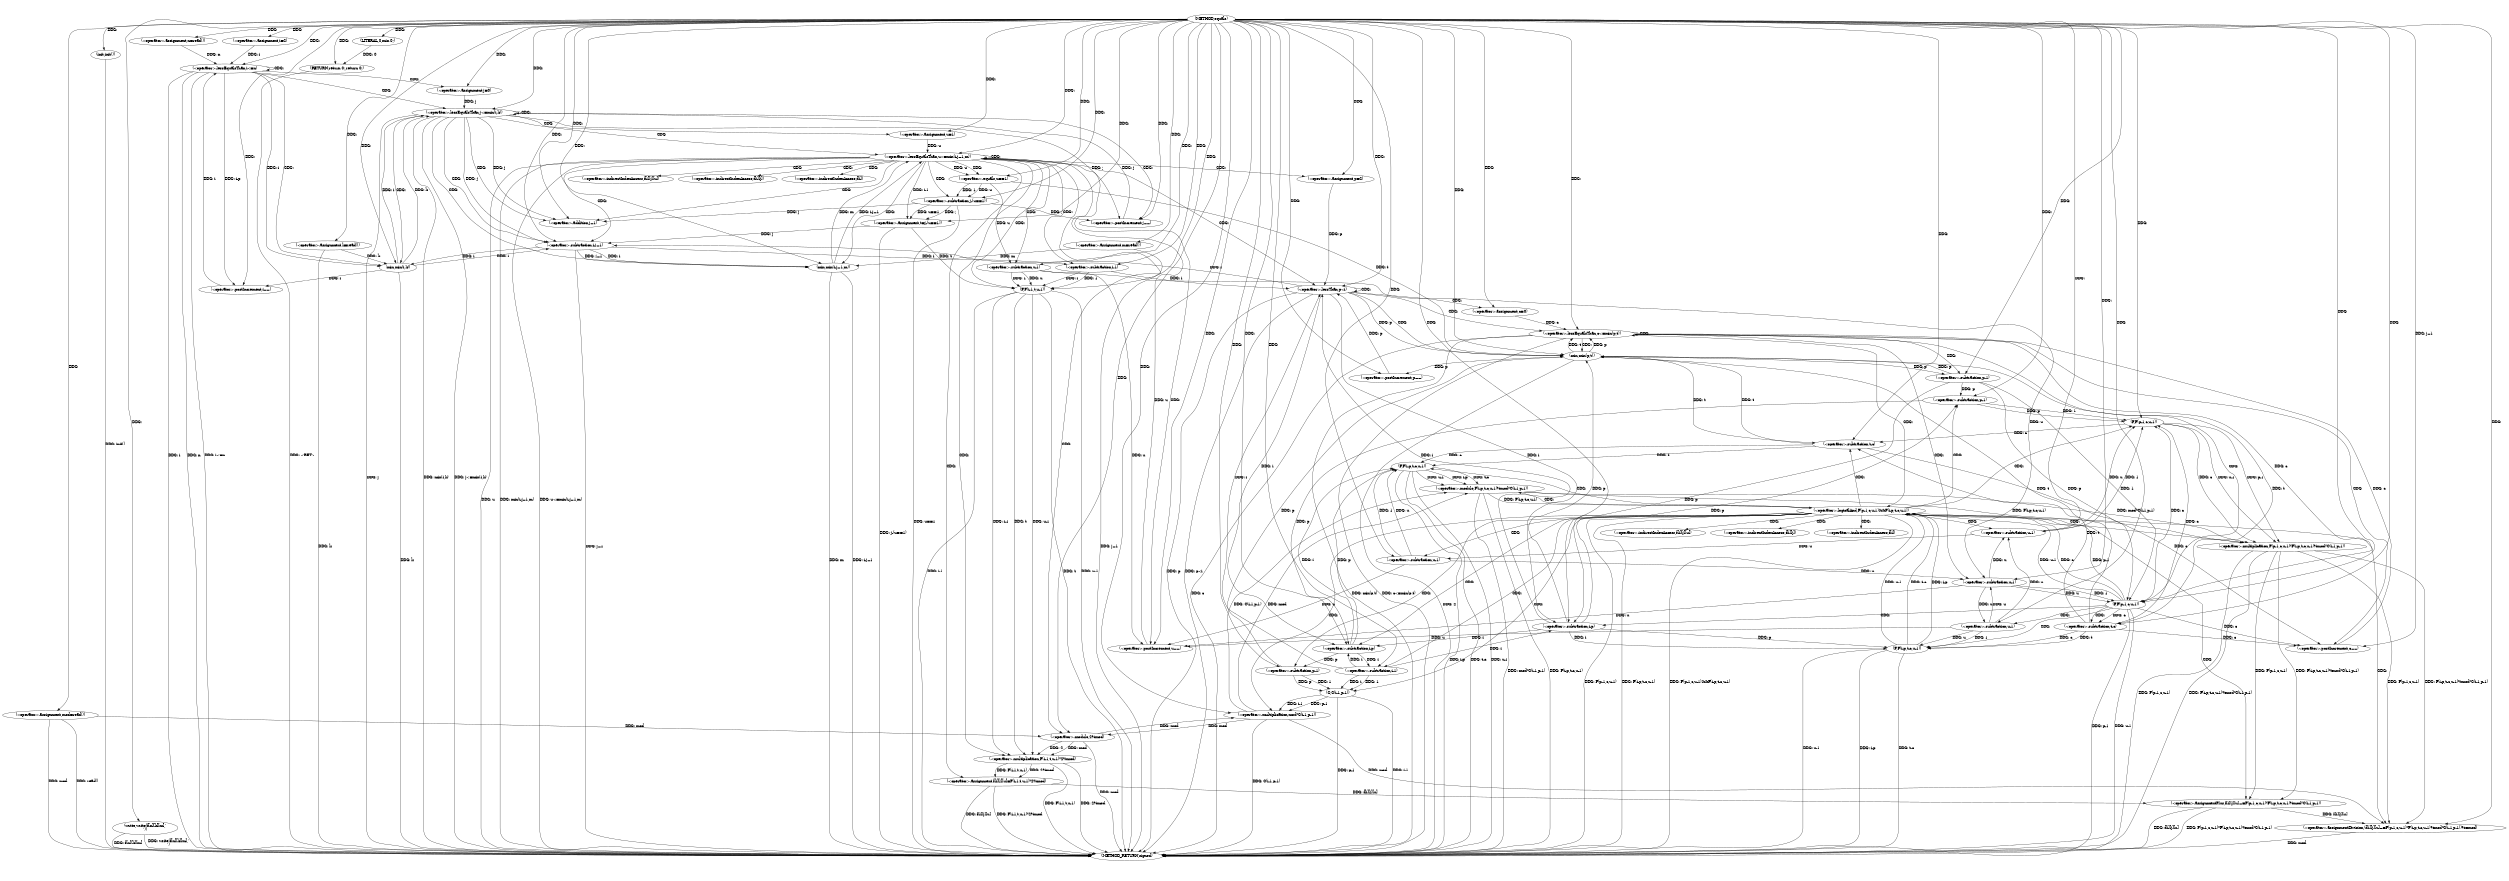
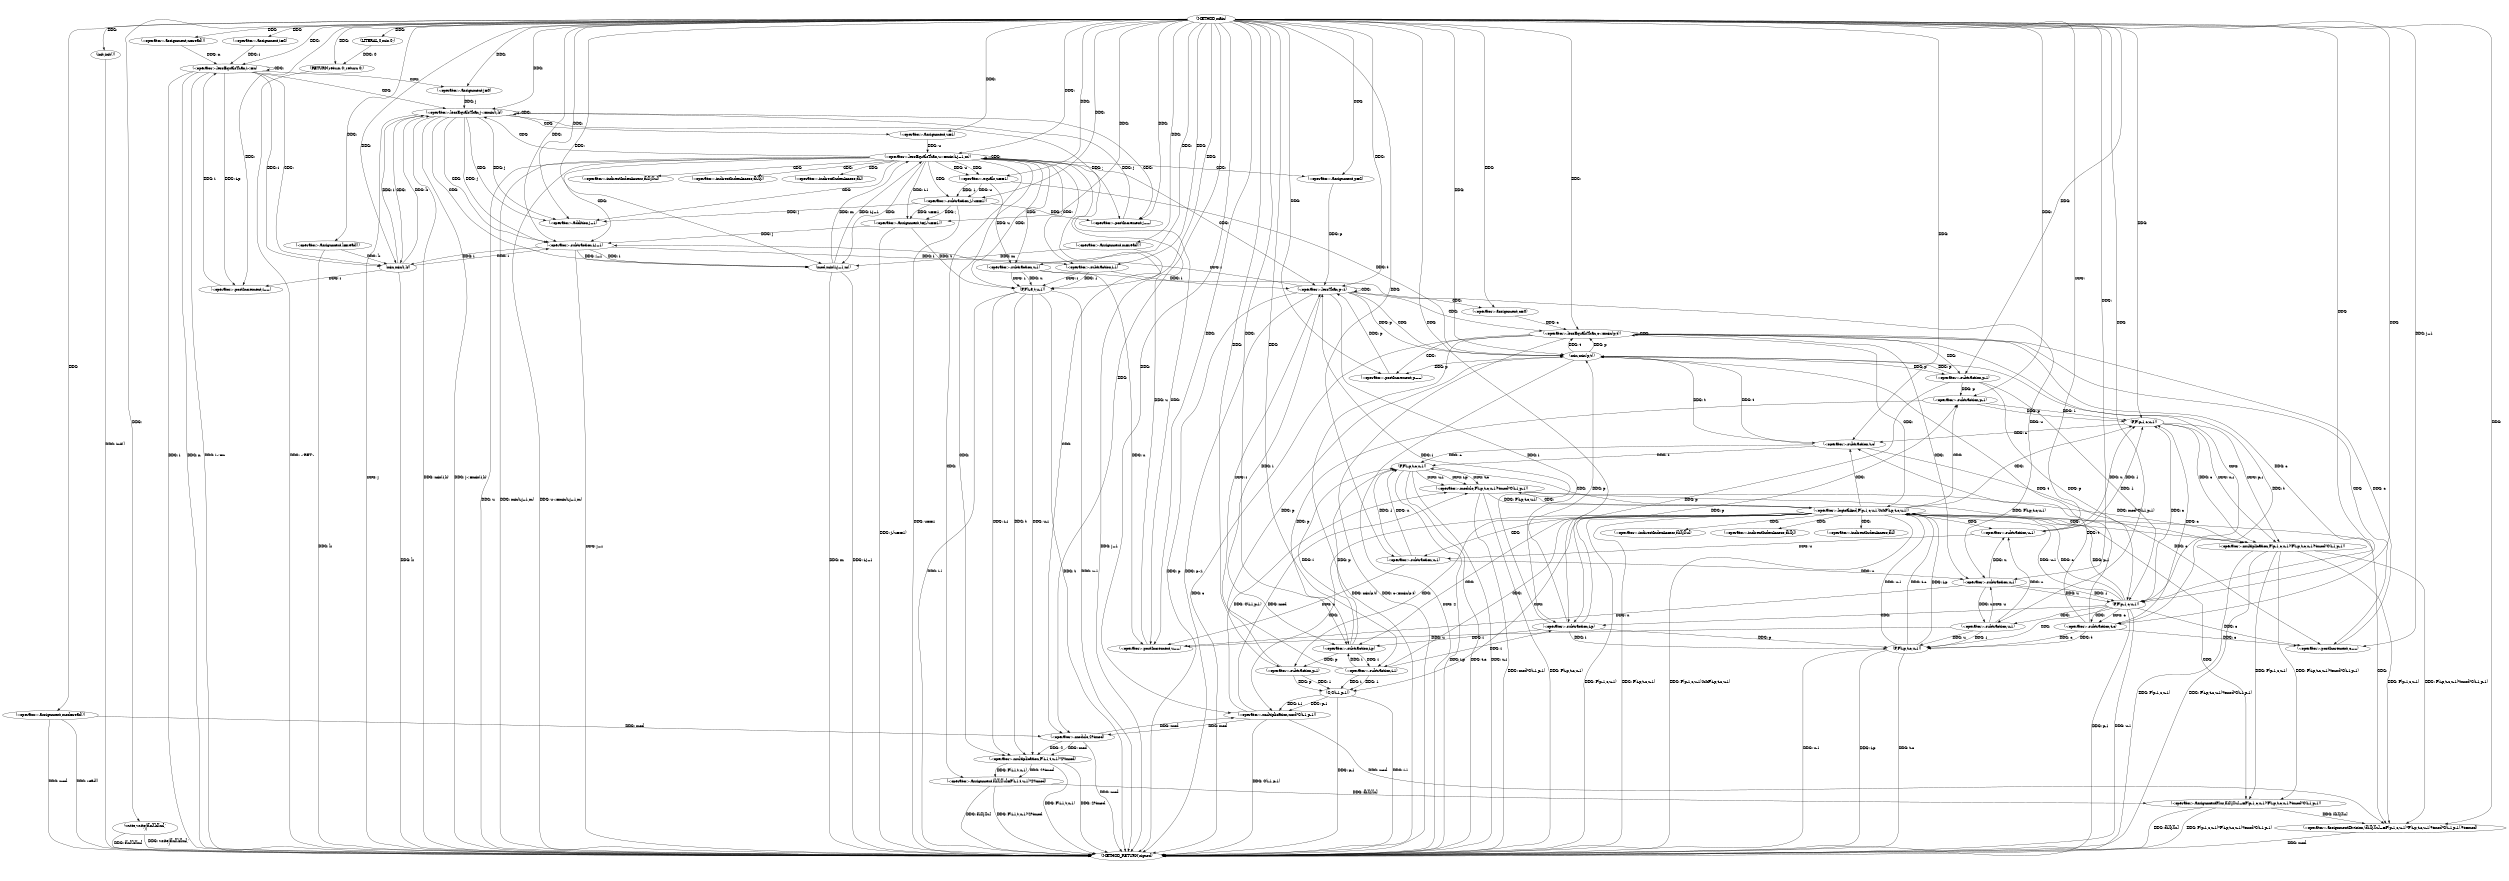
node "(METHOD,equals)": label "(METHOD,equals)" -> "(METHOD,main)"
edge "(<operator>.lessEqualsThan,j<=min(i,k))" -> "(<operator>.lessEqualsThan,u<=min(i-j+1,m))": reversed
node "(min,min(i-j+1,m))": label "(min,min(i-j+1,m))" -> "(mod,min(i-j+1,m))"
node "(F,F(i-1,t,u-1))": label "(F,F(i-1,t,u-1))" -> "(F,F(i-3,t,u-1))"
edge "(<operator>.lessEqualsThan,c<=min(p,t))" -> "(min,min(p,t))": now "(<operator>.lessEqualsThan,c<=min(p,t))" -> "(<operator>.postIncrement,p++)"
